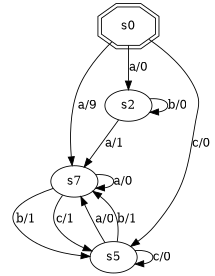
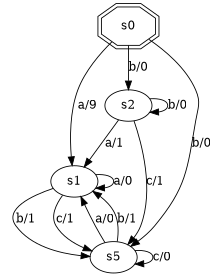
edge "s0" -> "s2": label "a/0" -> "b/0"
edge "s0" -> "s5": label "c/0" -> "b/0"
edge "s2" -> "s5": added, label "c/1"
node "s7": label "s7" -> "s1"
